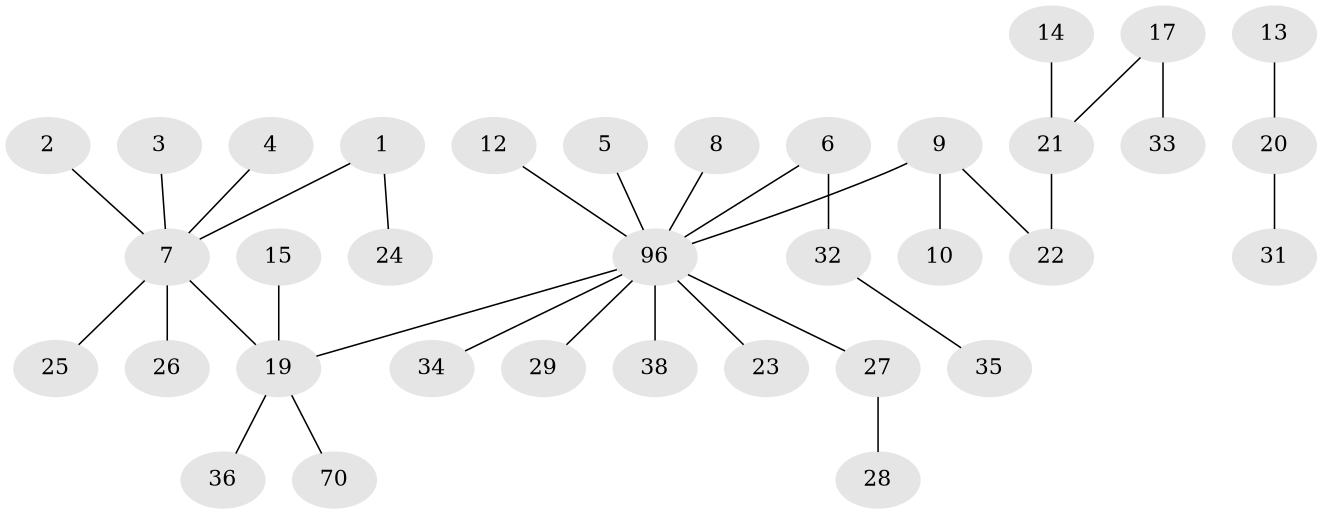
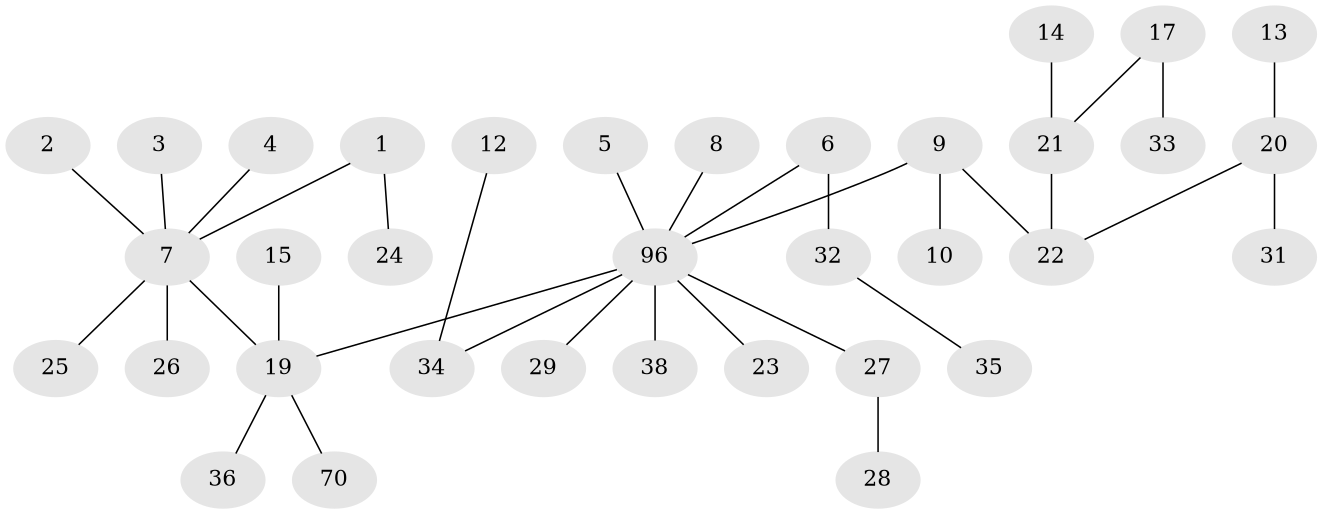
edge "12" -- "96": now "12" -- "34"
edge "20" -- "22": added
